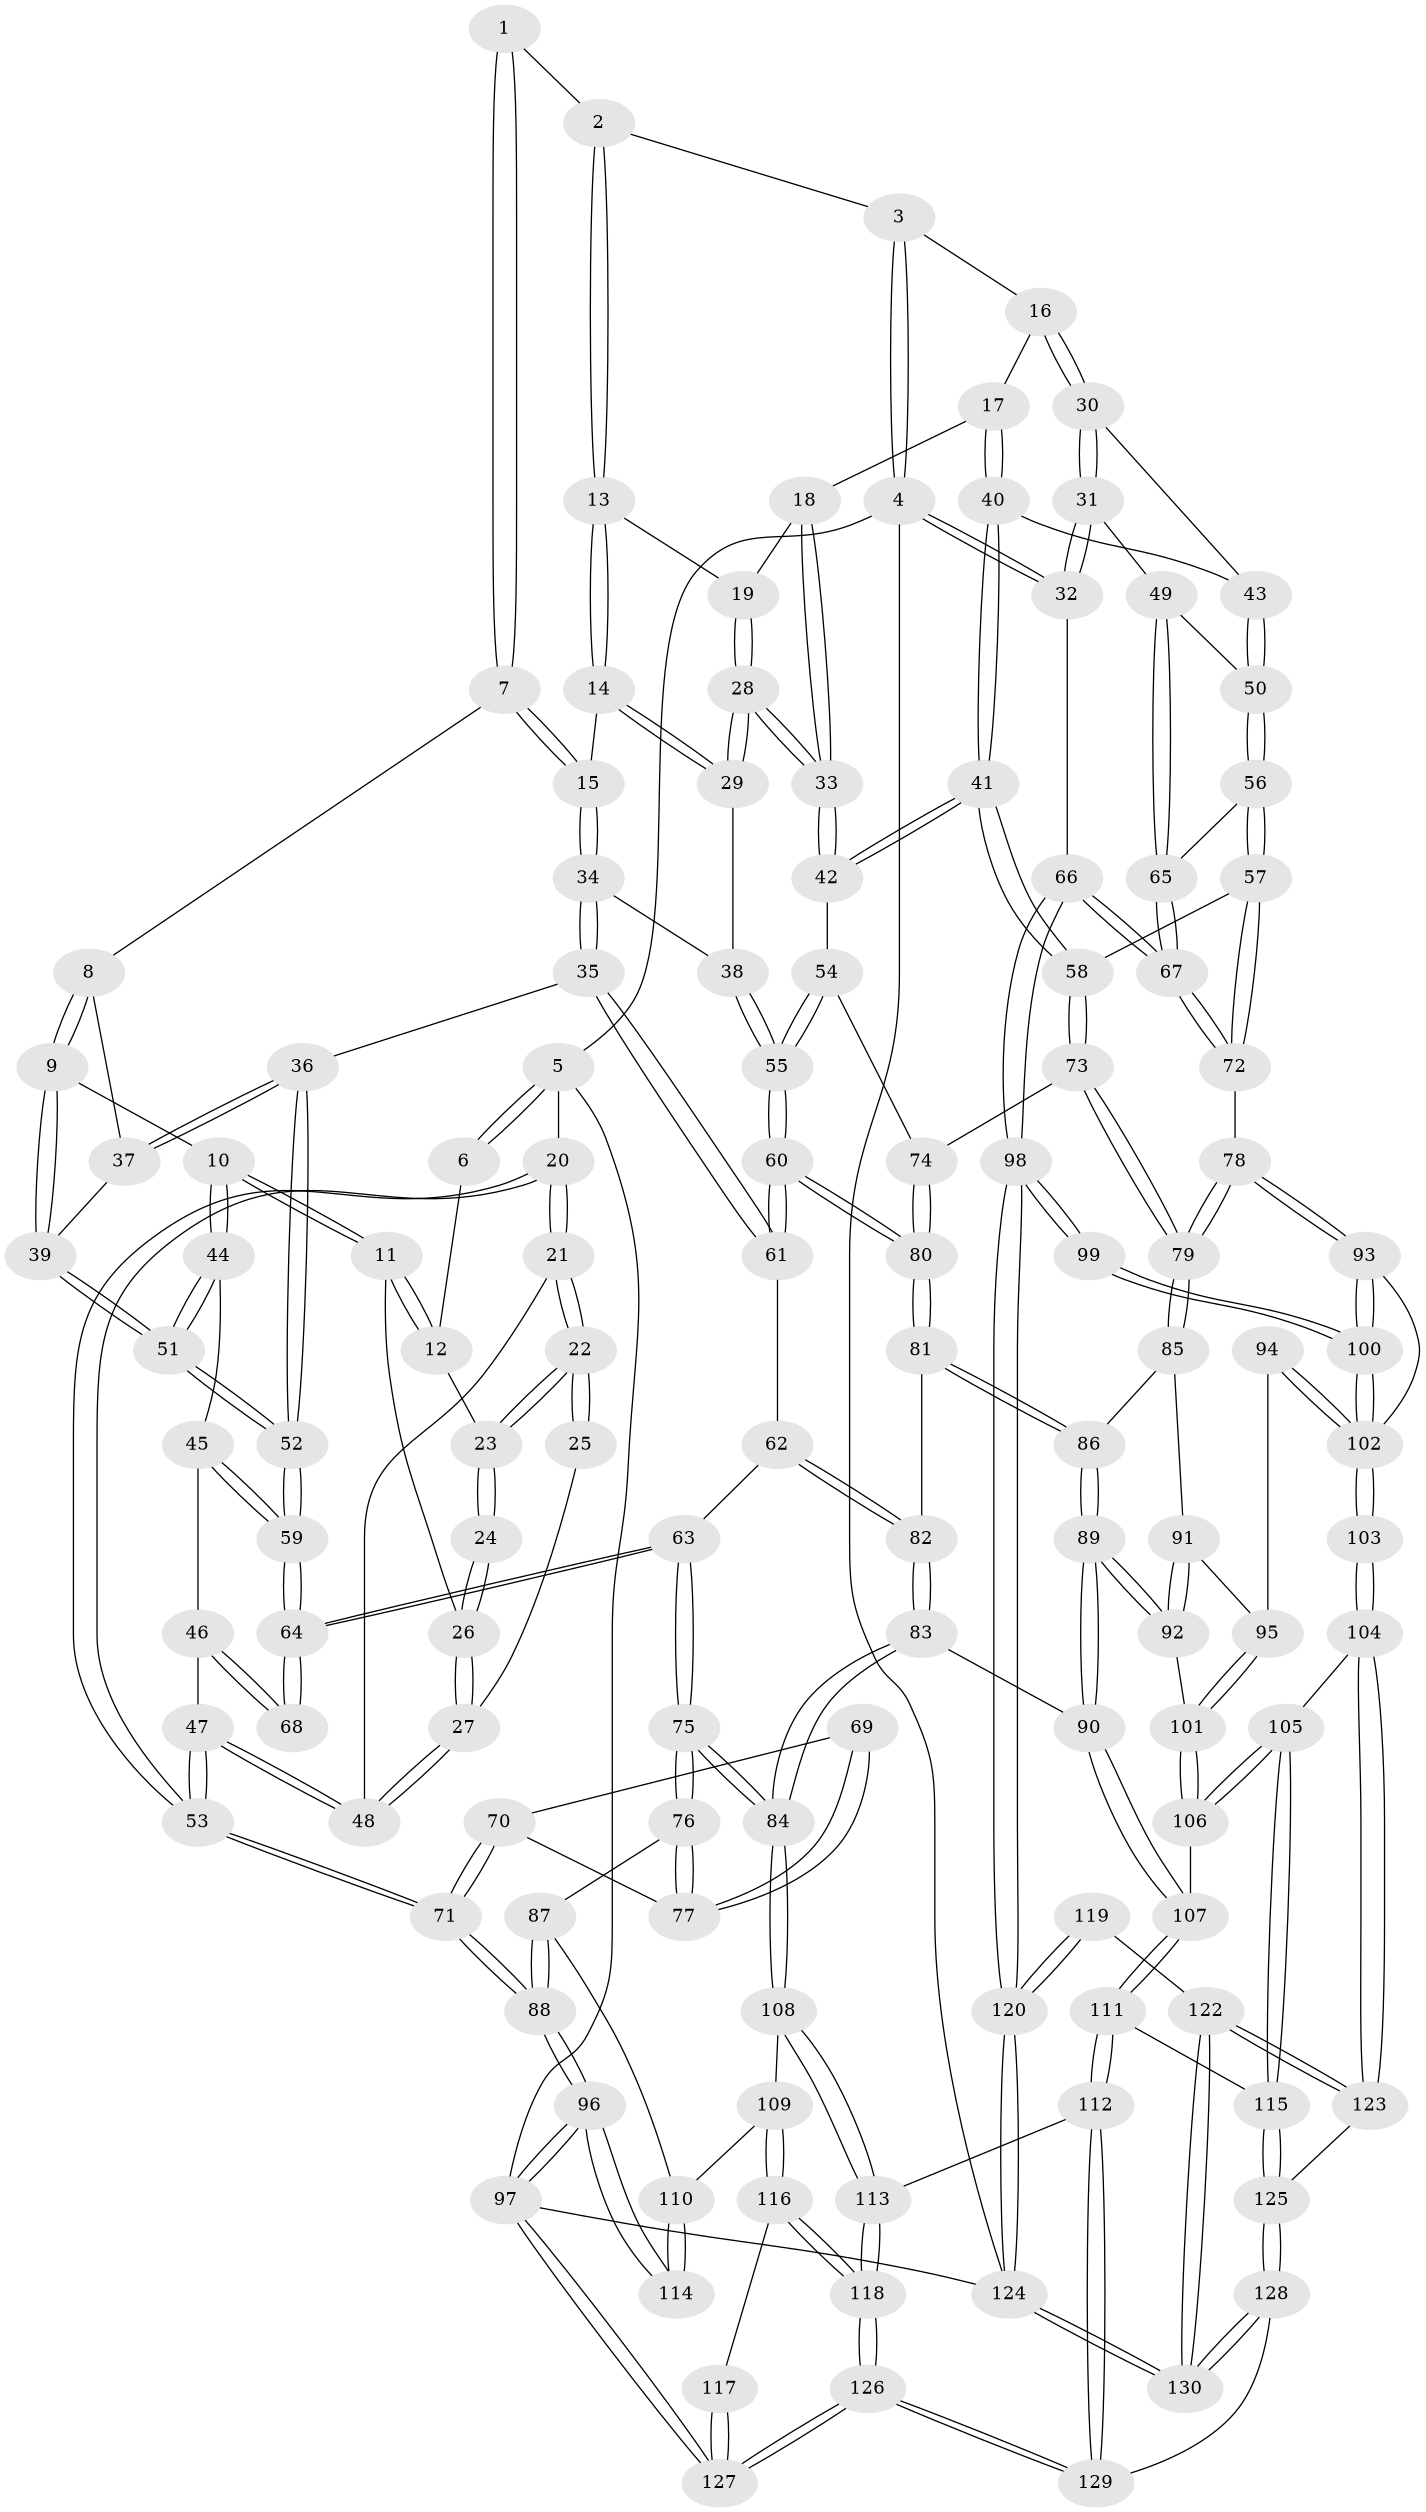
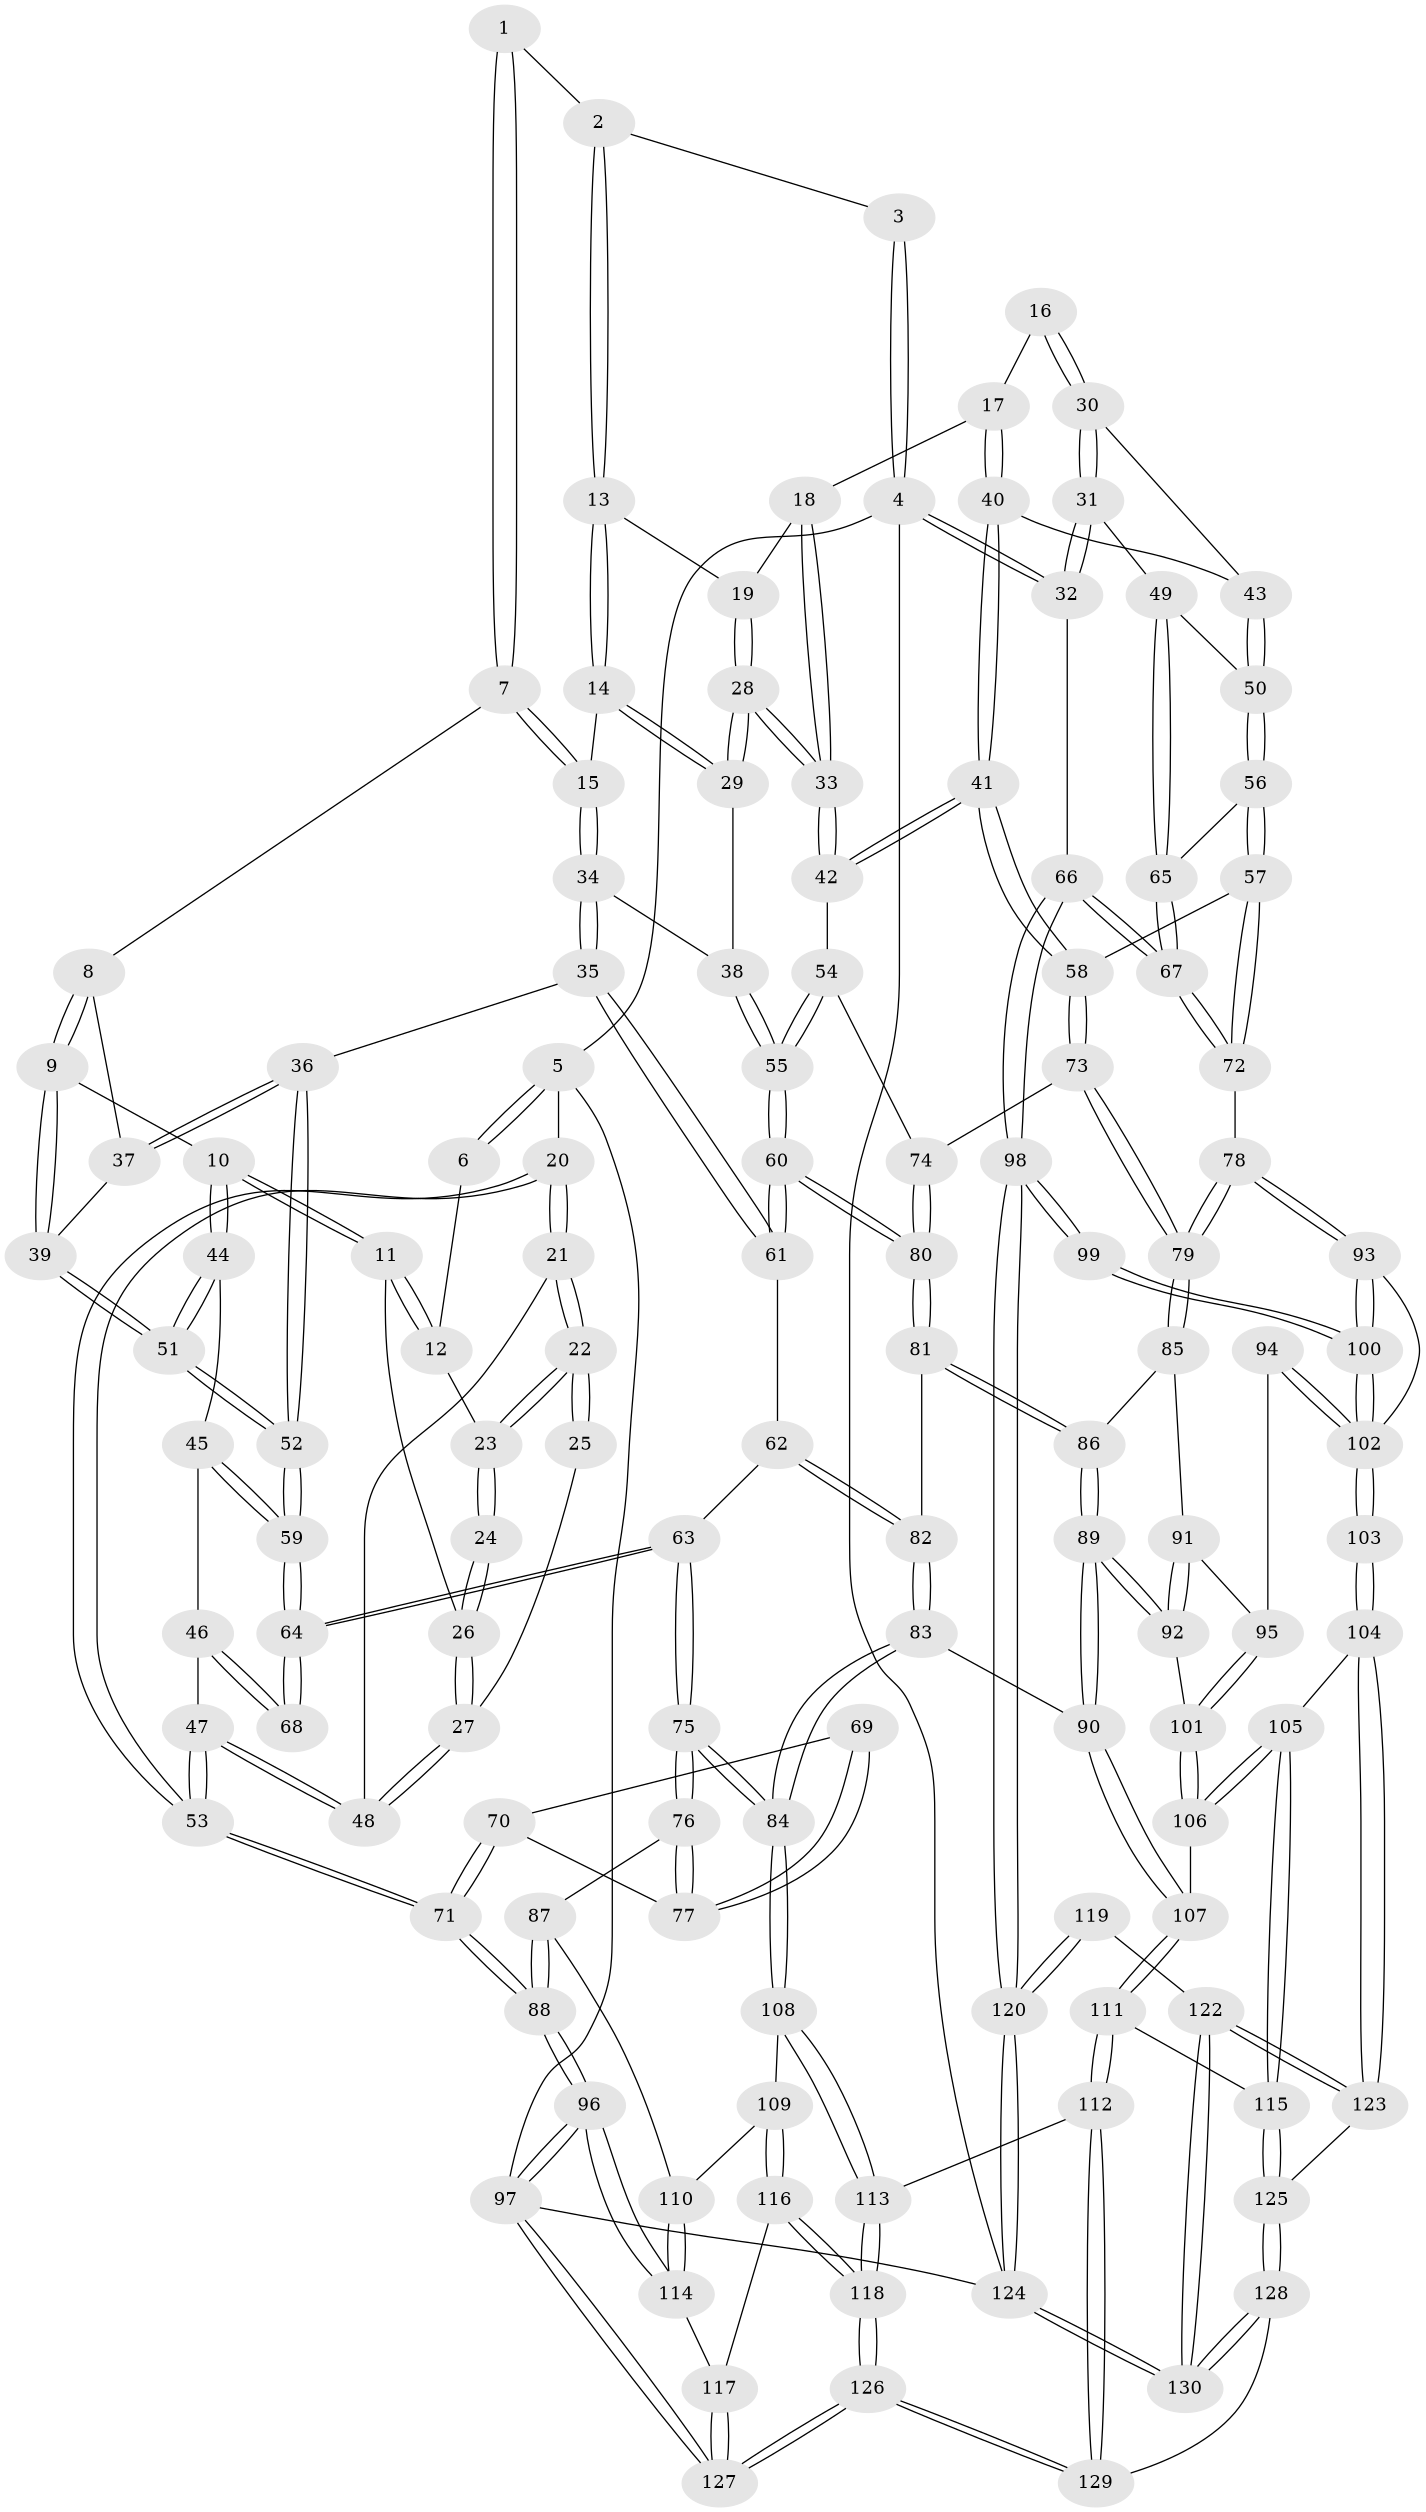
edge "3" -- "16": removed
edge "114" -- "117": added
